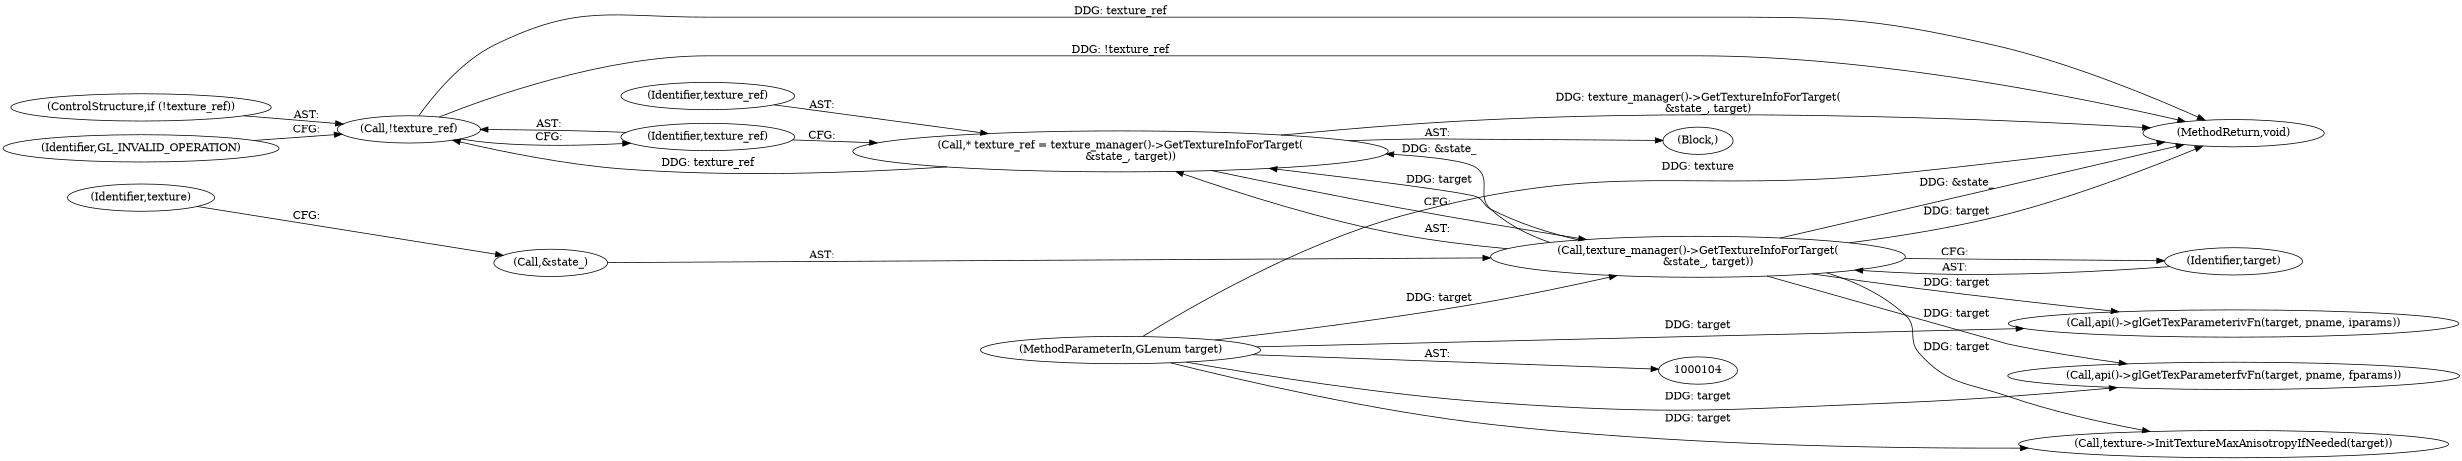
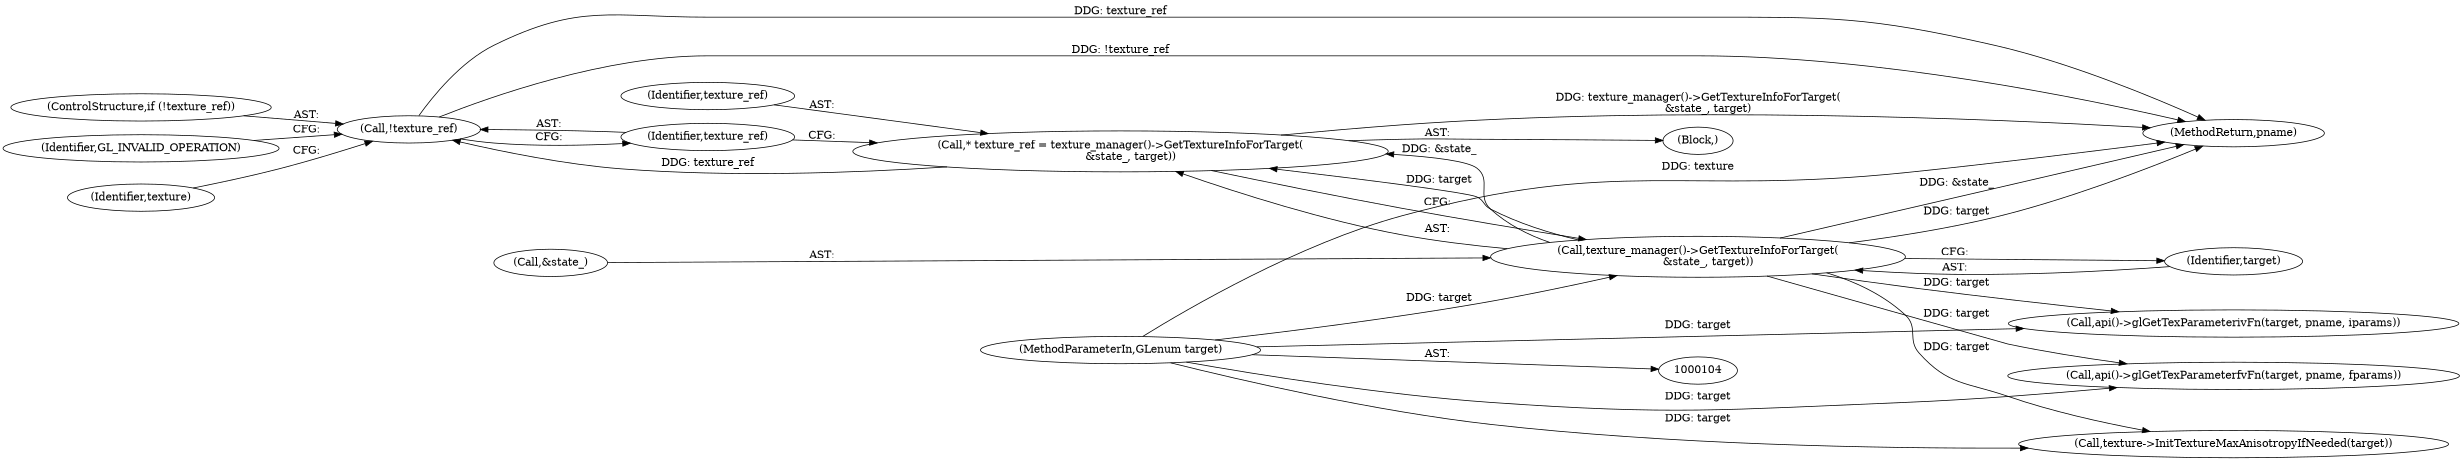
node "(MethodReturn,void)": label "(MethodReturn,void)" -> "(MethodReturn,pname)"
edge "(Identifier,texture)" -> "(Call,&state_)": now "(Identifier,texture)" -> "(Call,!texture_ref)"
